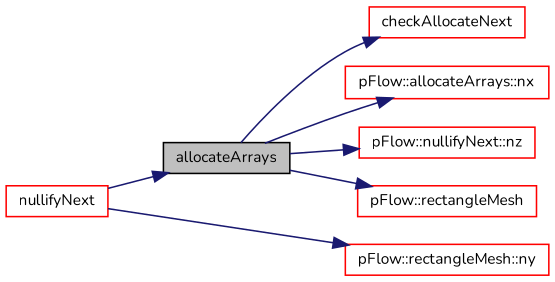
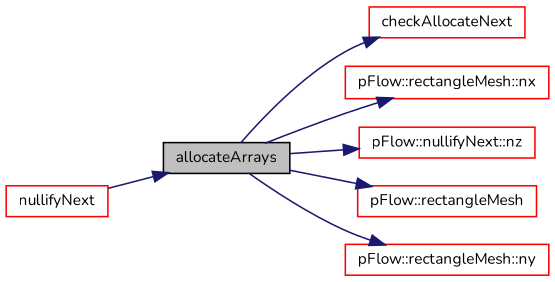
node "pFlow::allocateArrays::nx": label "pFlow::allocateArrays::nx" -> "pFlow::rectangleMesh::nx"
edge "nullifyNext" -> "pFlow::rectangleMesh::ny": now "allocateArrays" -> "pFlow::rectangleMesh::ny"
